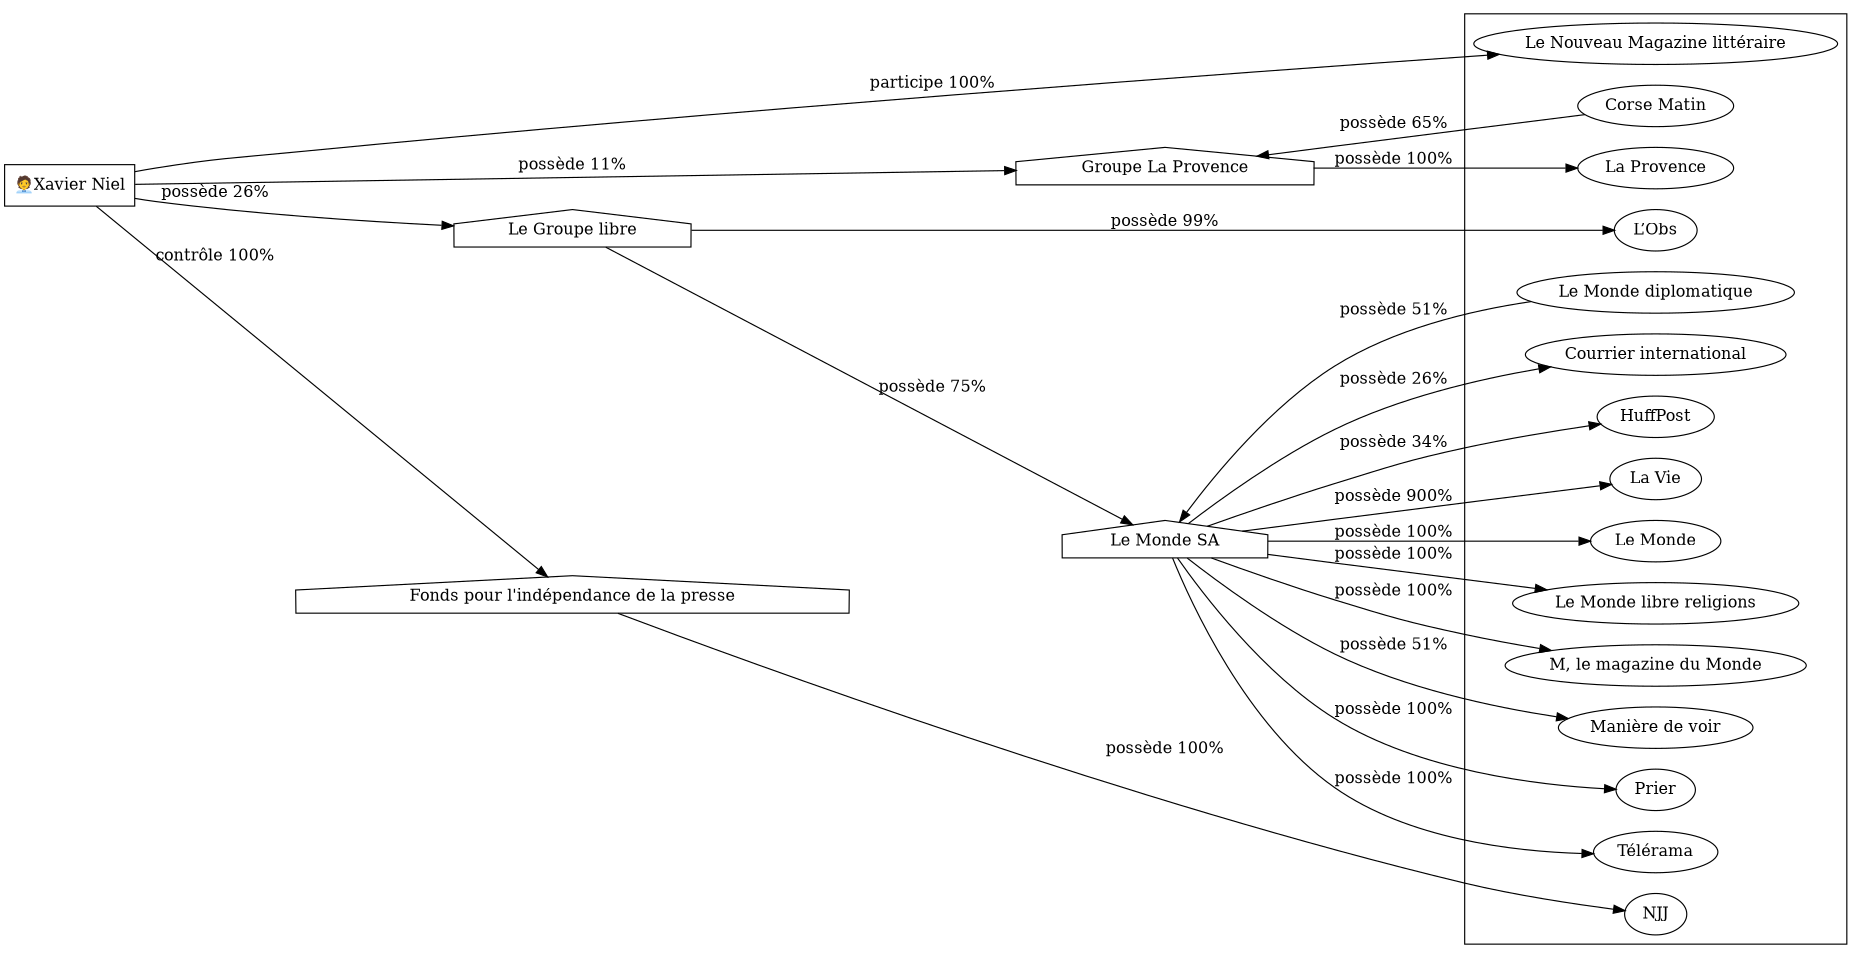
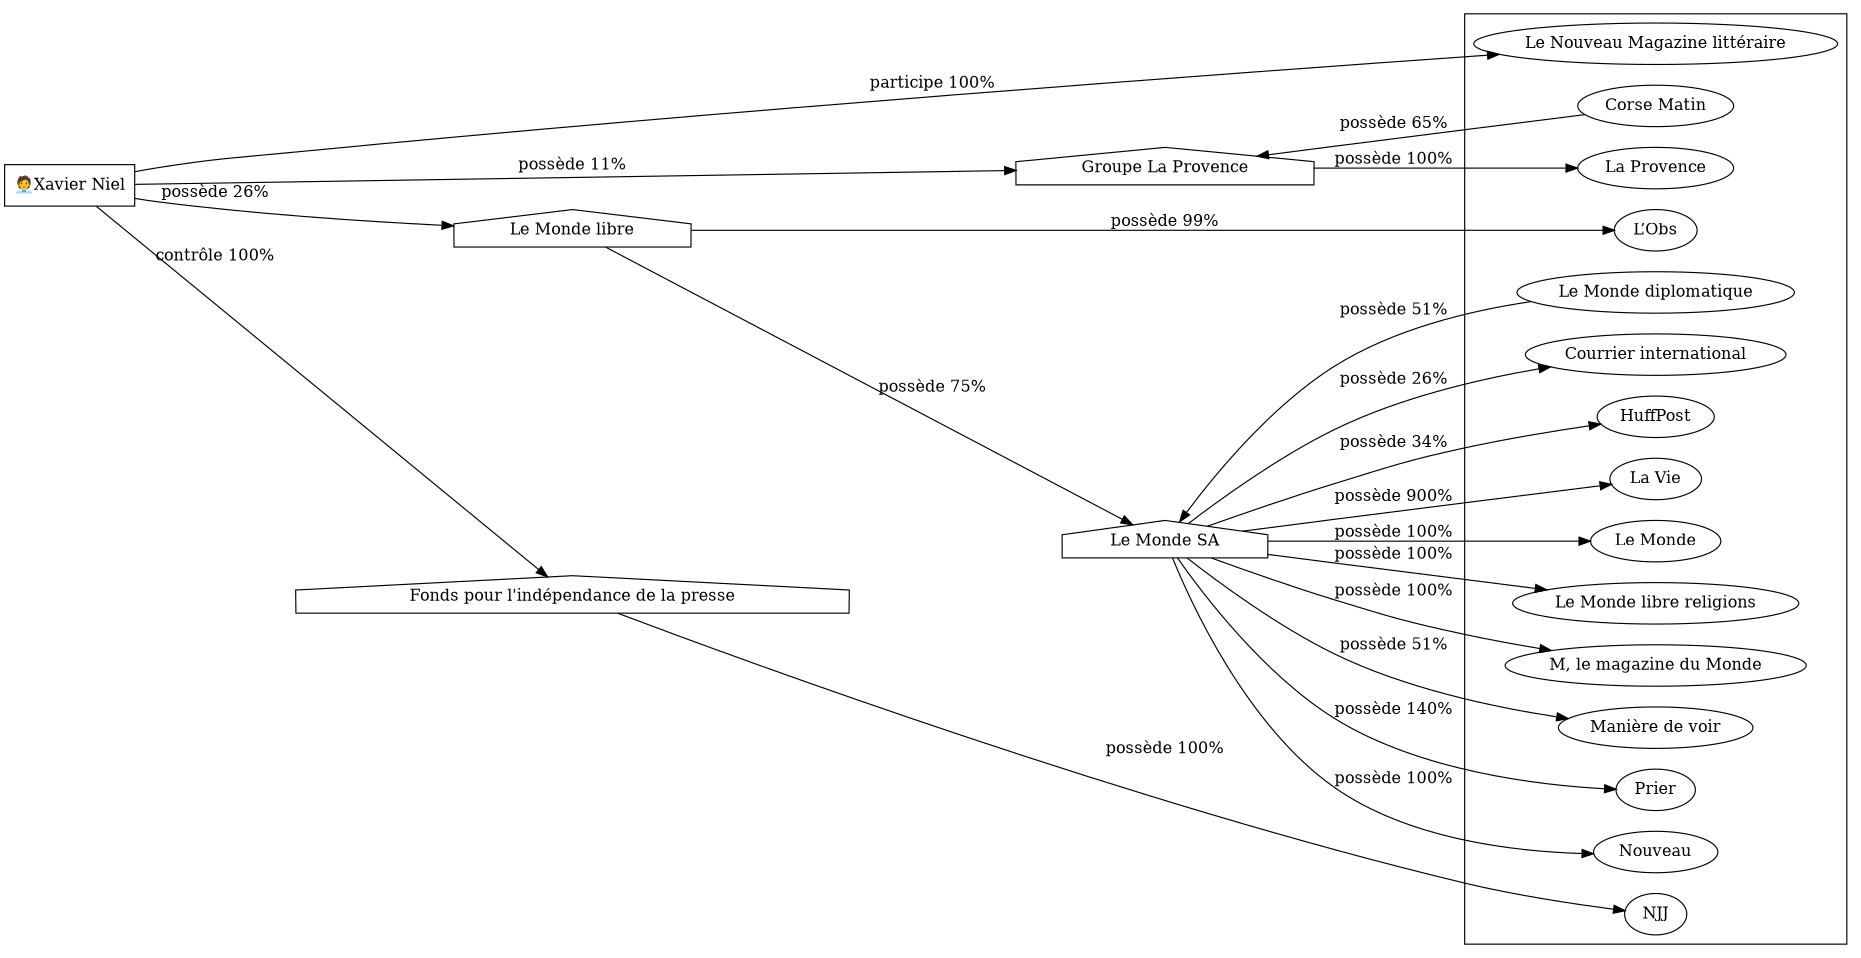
node "Le Groupe libre": label "Le Groupe libre" -> "Le Monde libre"
edge "Le Monde SA" -> "Prier": label "possède 100%" -> "possède 140%"
node "Télérama": label "Télérama" -> "Nouveau"
